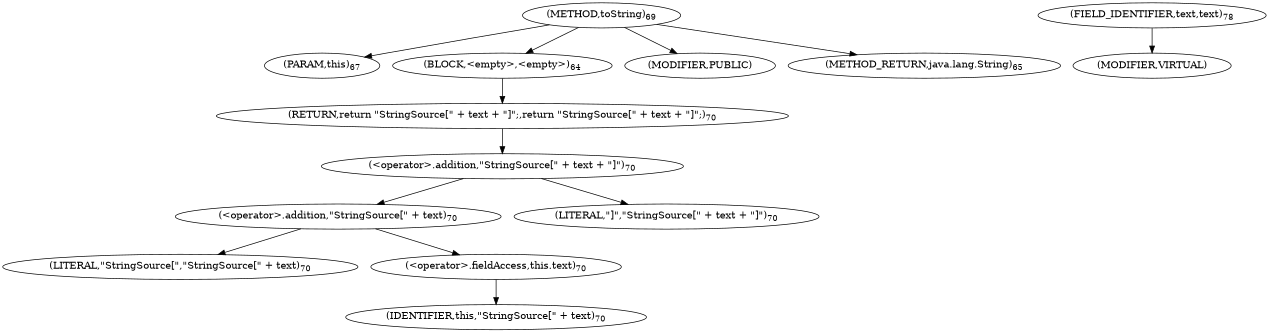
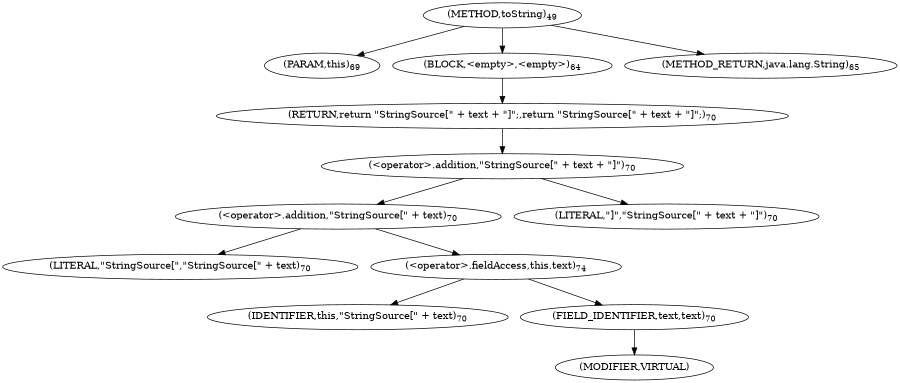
node "(METHOD,toString)": text "69" -> "49"
node "(FIELD_IDENTIFIER,text,text)": text "78" -> "70"
node "(PARAM,this)": text "67" -> "69"
node "(MODIFIER,PUBLIC)": removed
node "(<operator>.fieldAccess,this.text)": text "70" -> "74"
edge "(<operator>.fieldAccess,this.text)" -> "(FIELD_IDENTIFIER,text,text)": added
